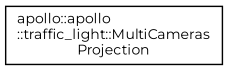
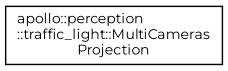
node "apollo::apollo ::traffic_light::MultiCameras Projection": label "apollo::apollo ::traffic_light::MultiCameras Projection" -> "apollo::perception ::traffic_light::MultiCameras Projection"
